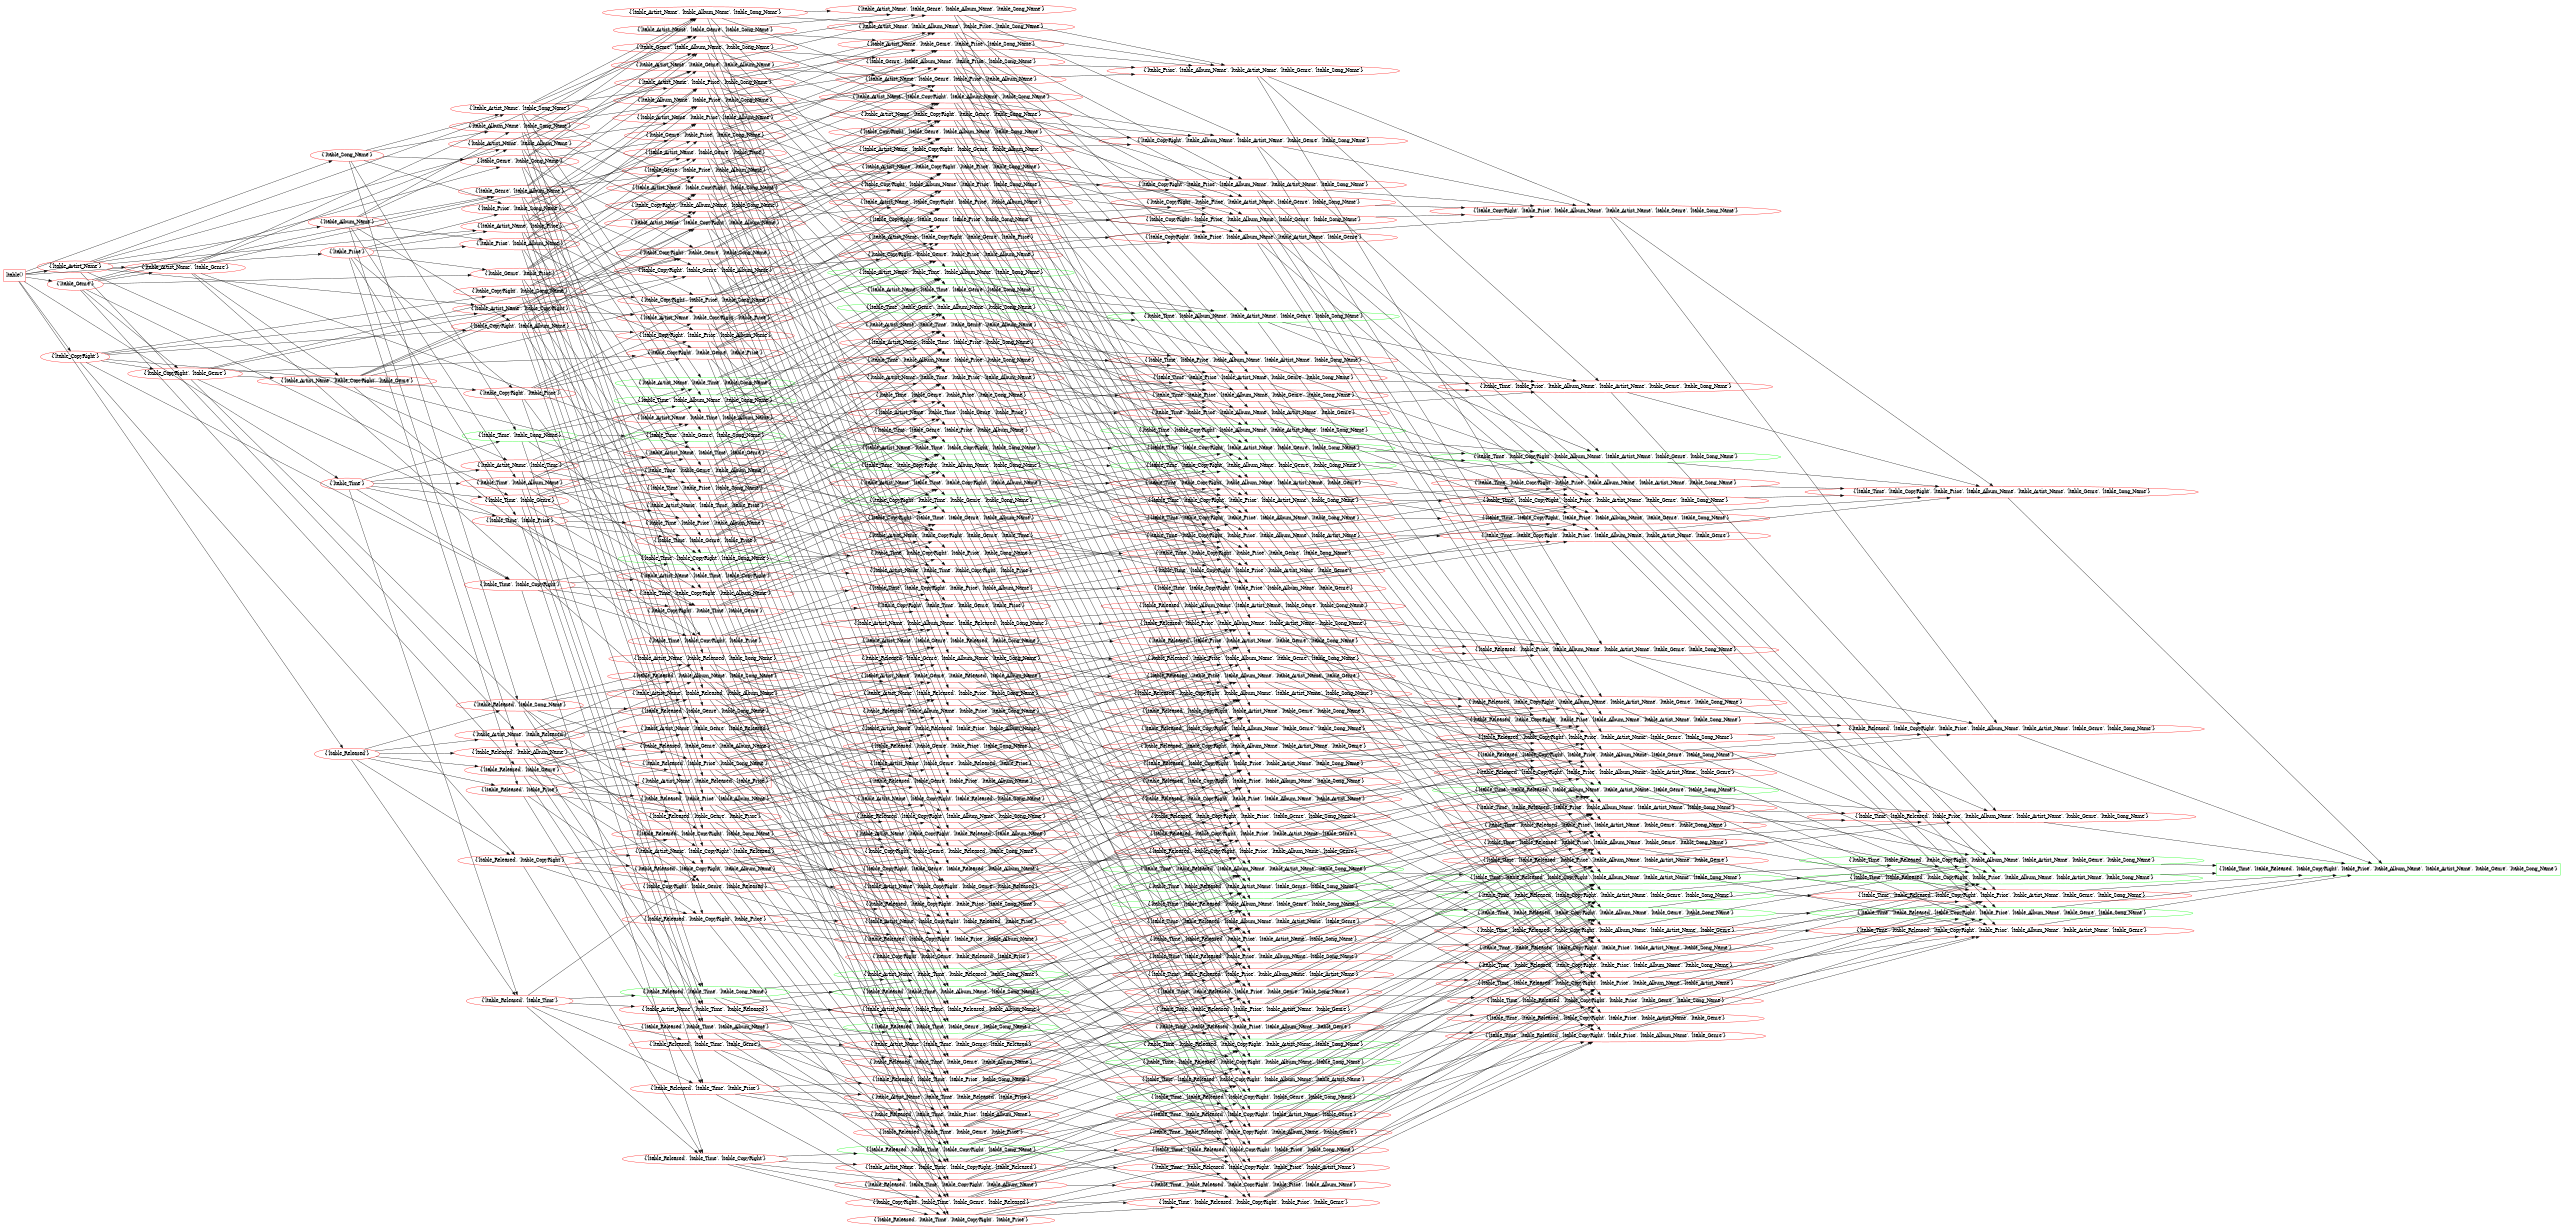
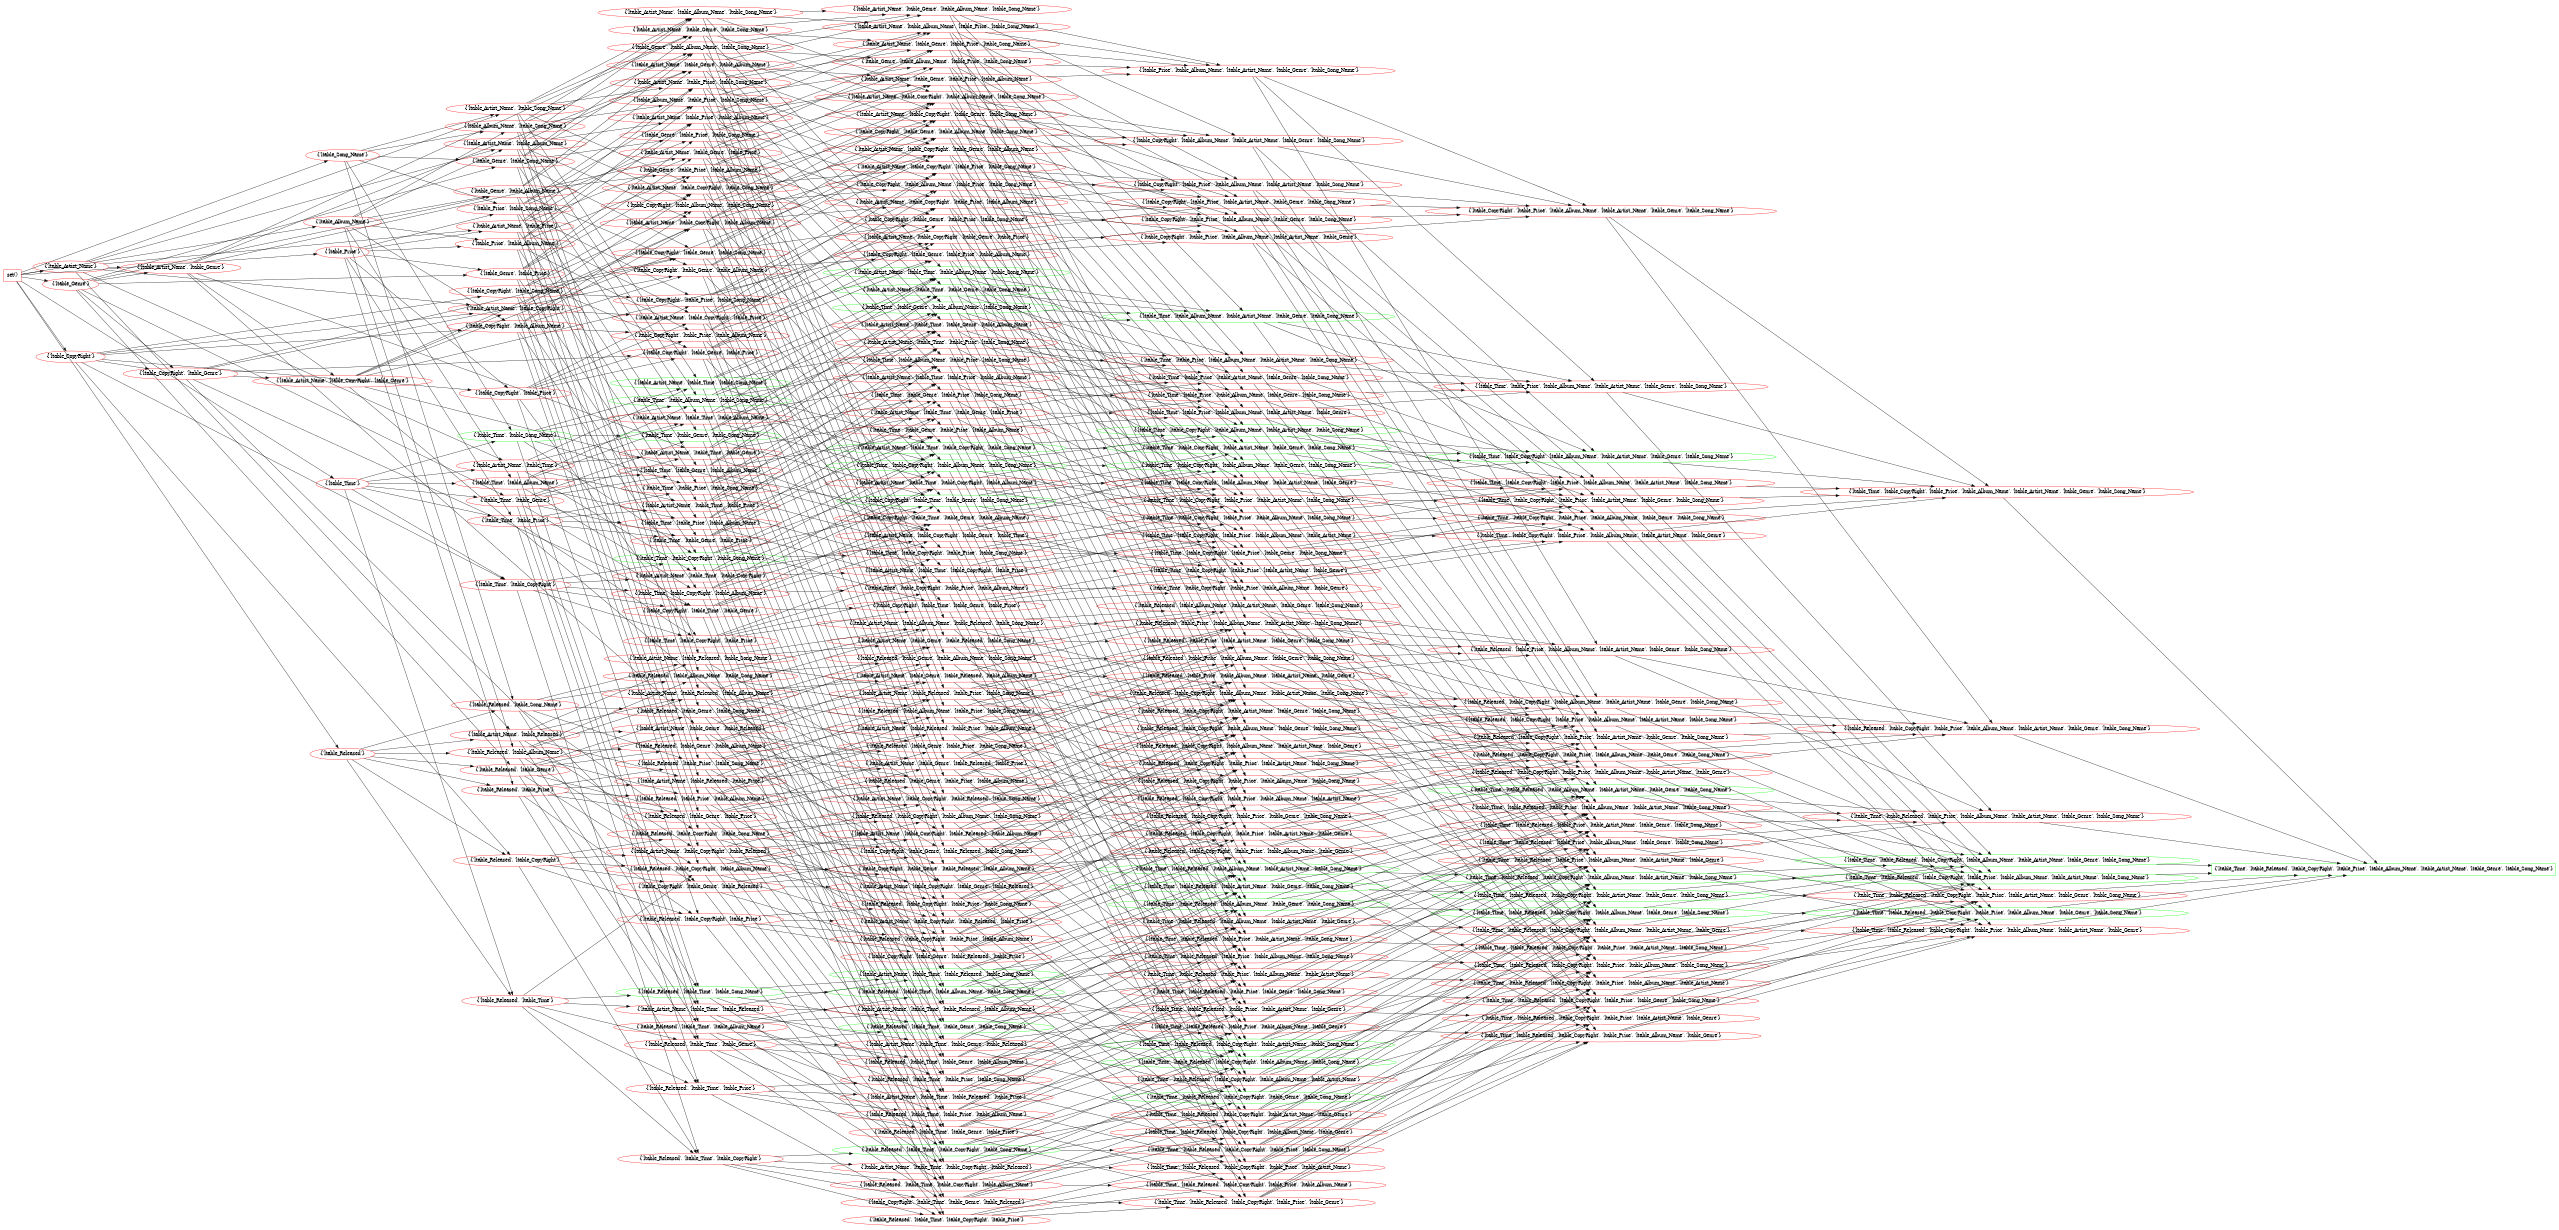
node "ltable()": label "ltable()" -> "set()"
node "{'ltable_Artist_Name', 'ltable_Released', 'ltable_Price'}": shape box -> ellipse
